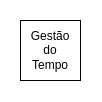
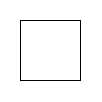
node "Gestão do Tempo": removed
